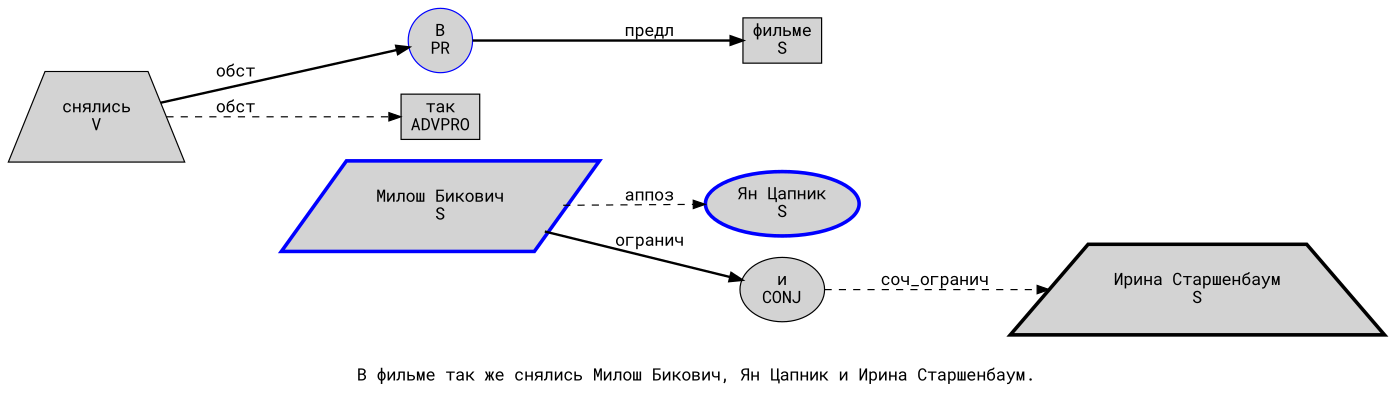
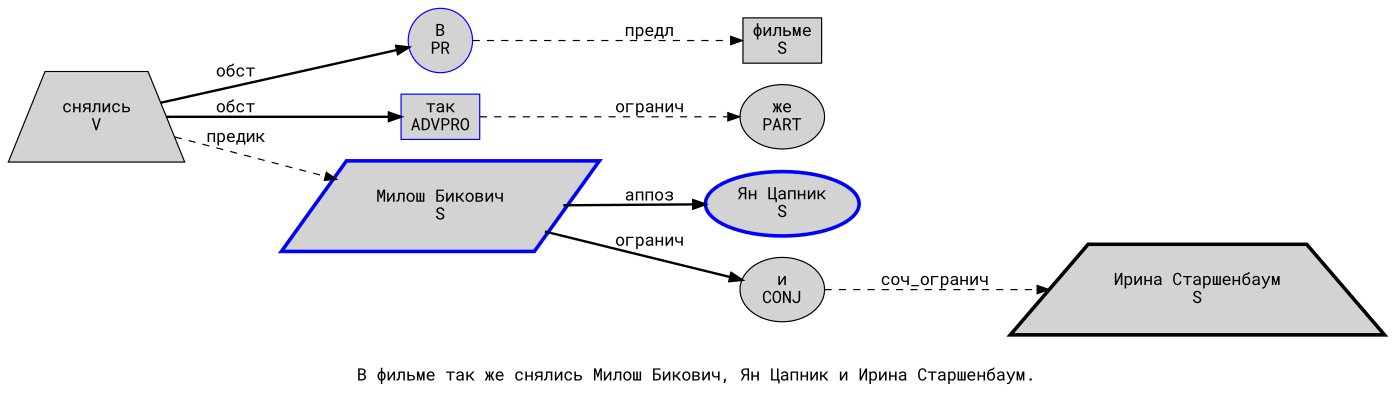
edge "В PR" -> "фильме S": style bold -> dashed
edge "снялись V" -> "так ADVPRO": style dashed -> bold
node "так ADVPRO": color black -> blue
node "же PART": added
edge "снялись V" -> "Милош Бикович S": added, label "предик"
edge "Милош Бикович S" -> "Ян Цапник S": style dashed -> bold
